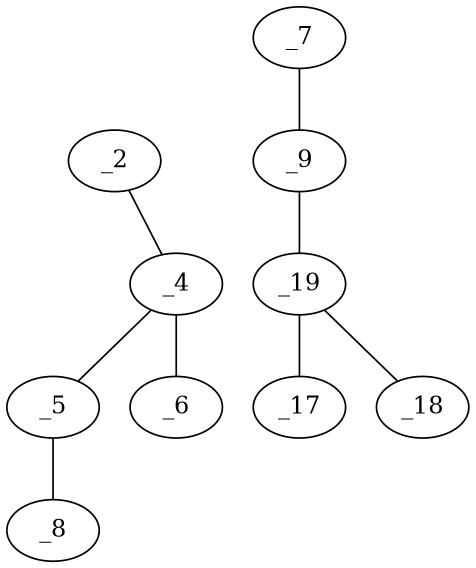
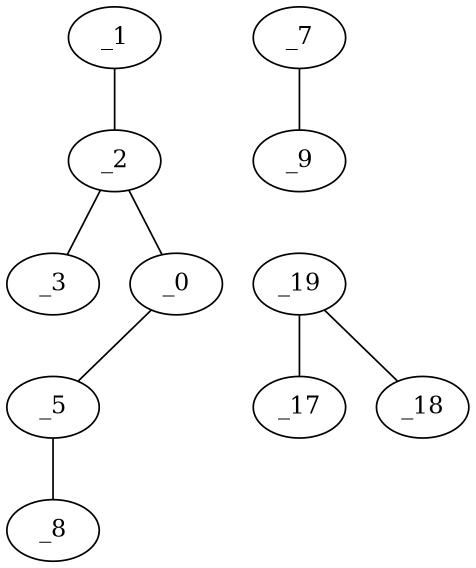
node "_1": added
edge "_9" -- "_19": removed
node "_3": added
node "_4": label "_4" -> "_0"
node "_6": removed
